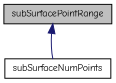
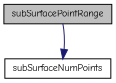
edge "subSurfaceNumPoints" -> "subSurfacePointRange": reversed
